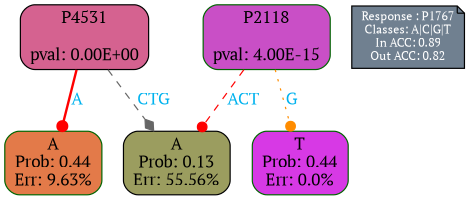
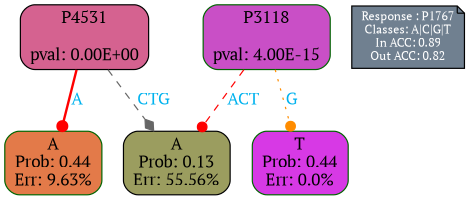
node "P2118 pval: 4.00E-15": label "P2118 pval: 4.00E-15" -> "P3118 pval: 4.00E-15"
